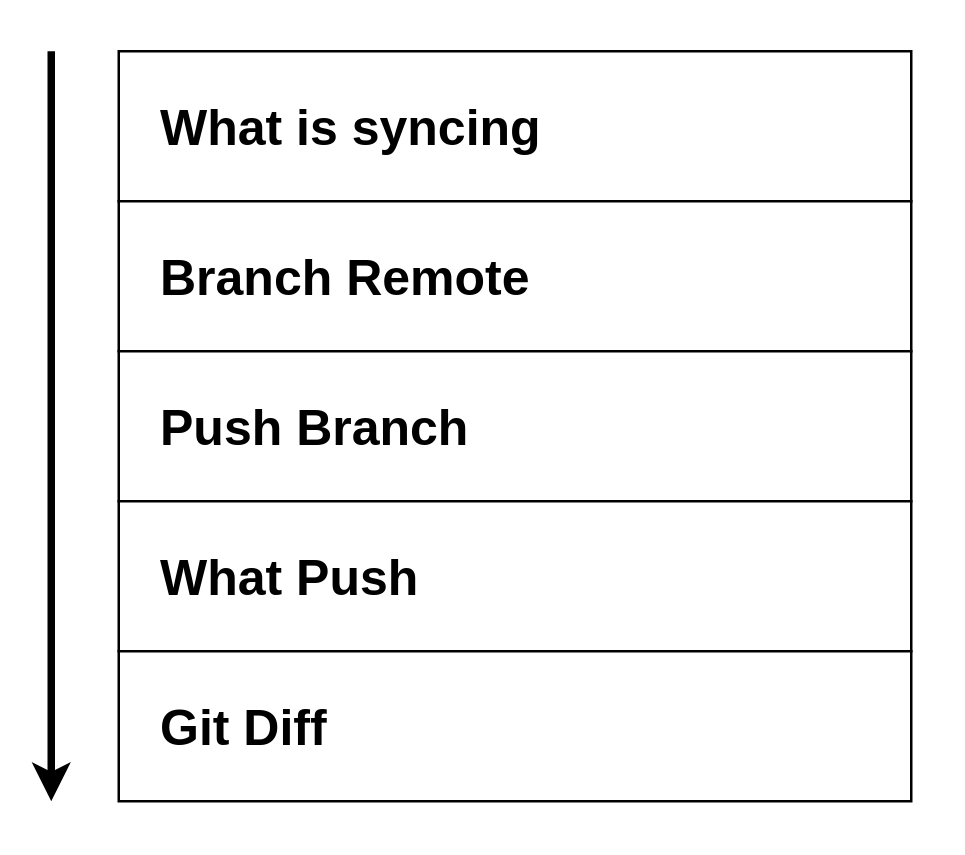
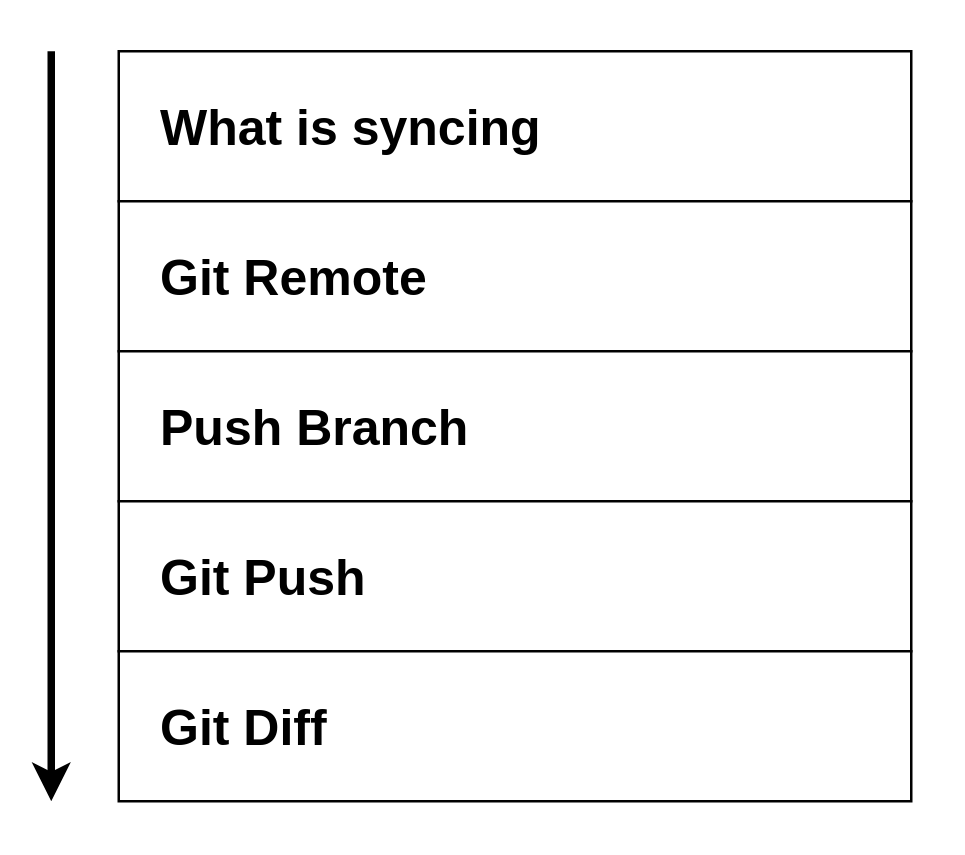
node "Branch Remote": label "Branch Remote" -> "Git Remote"
node "What Push": label "What Push" -> "Git Push"
